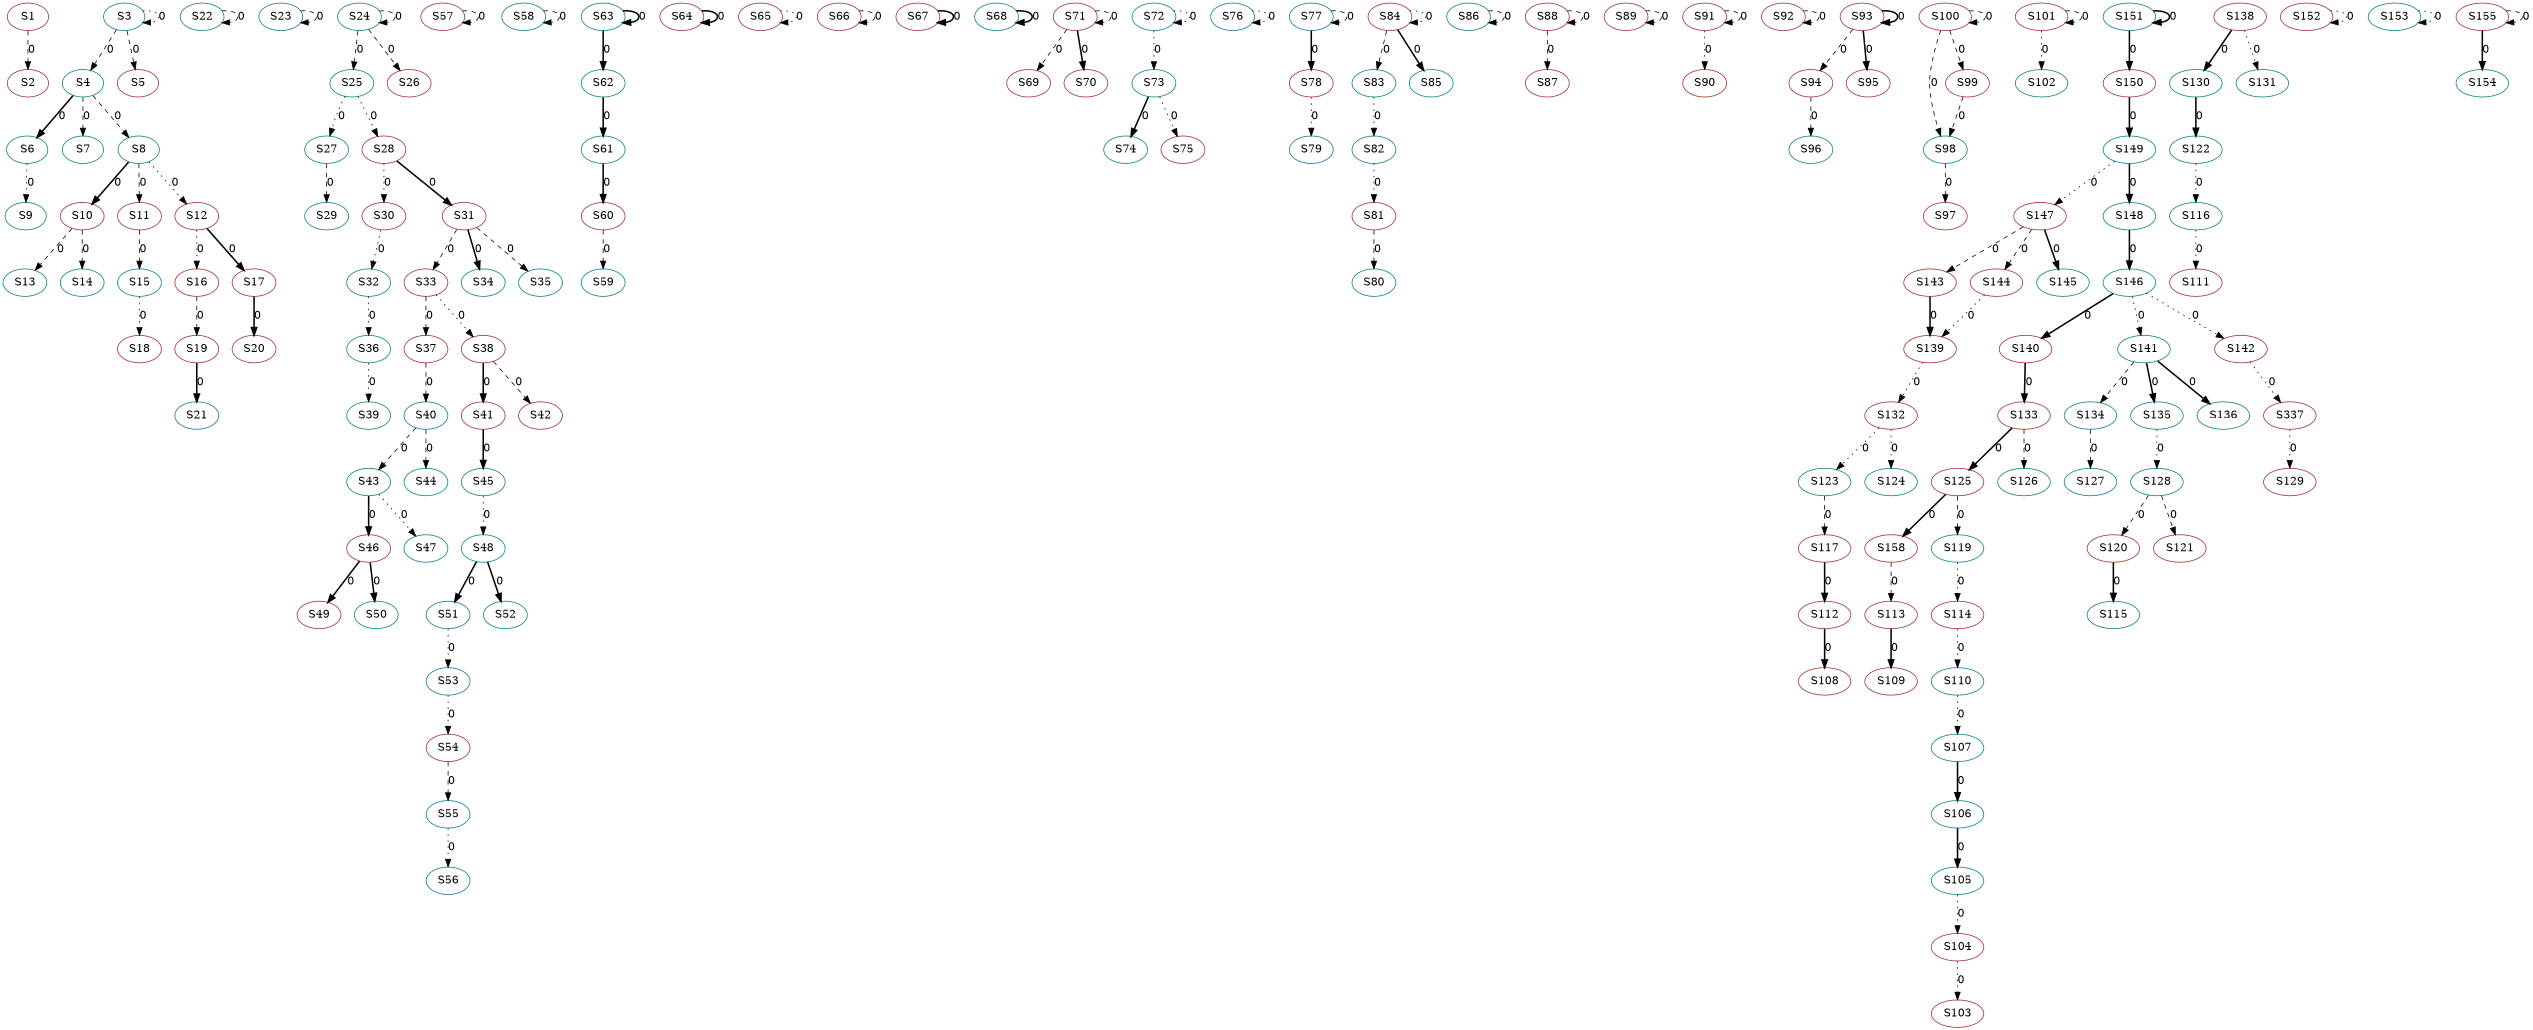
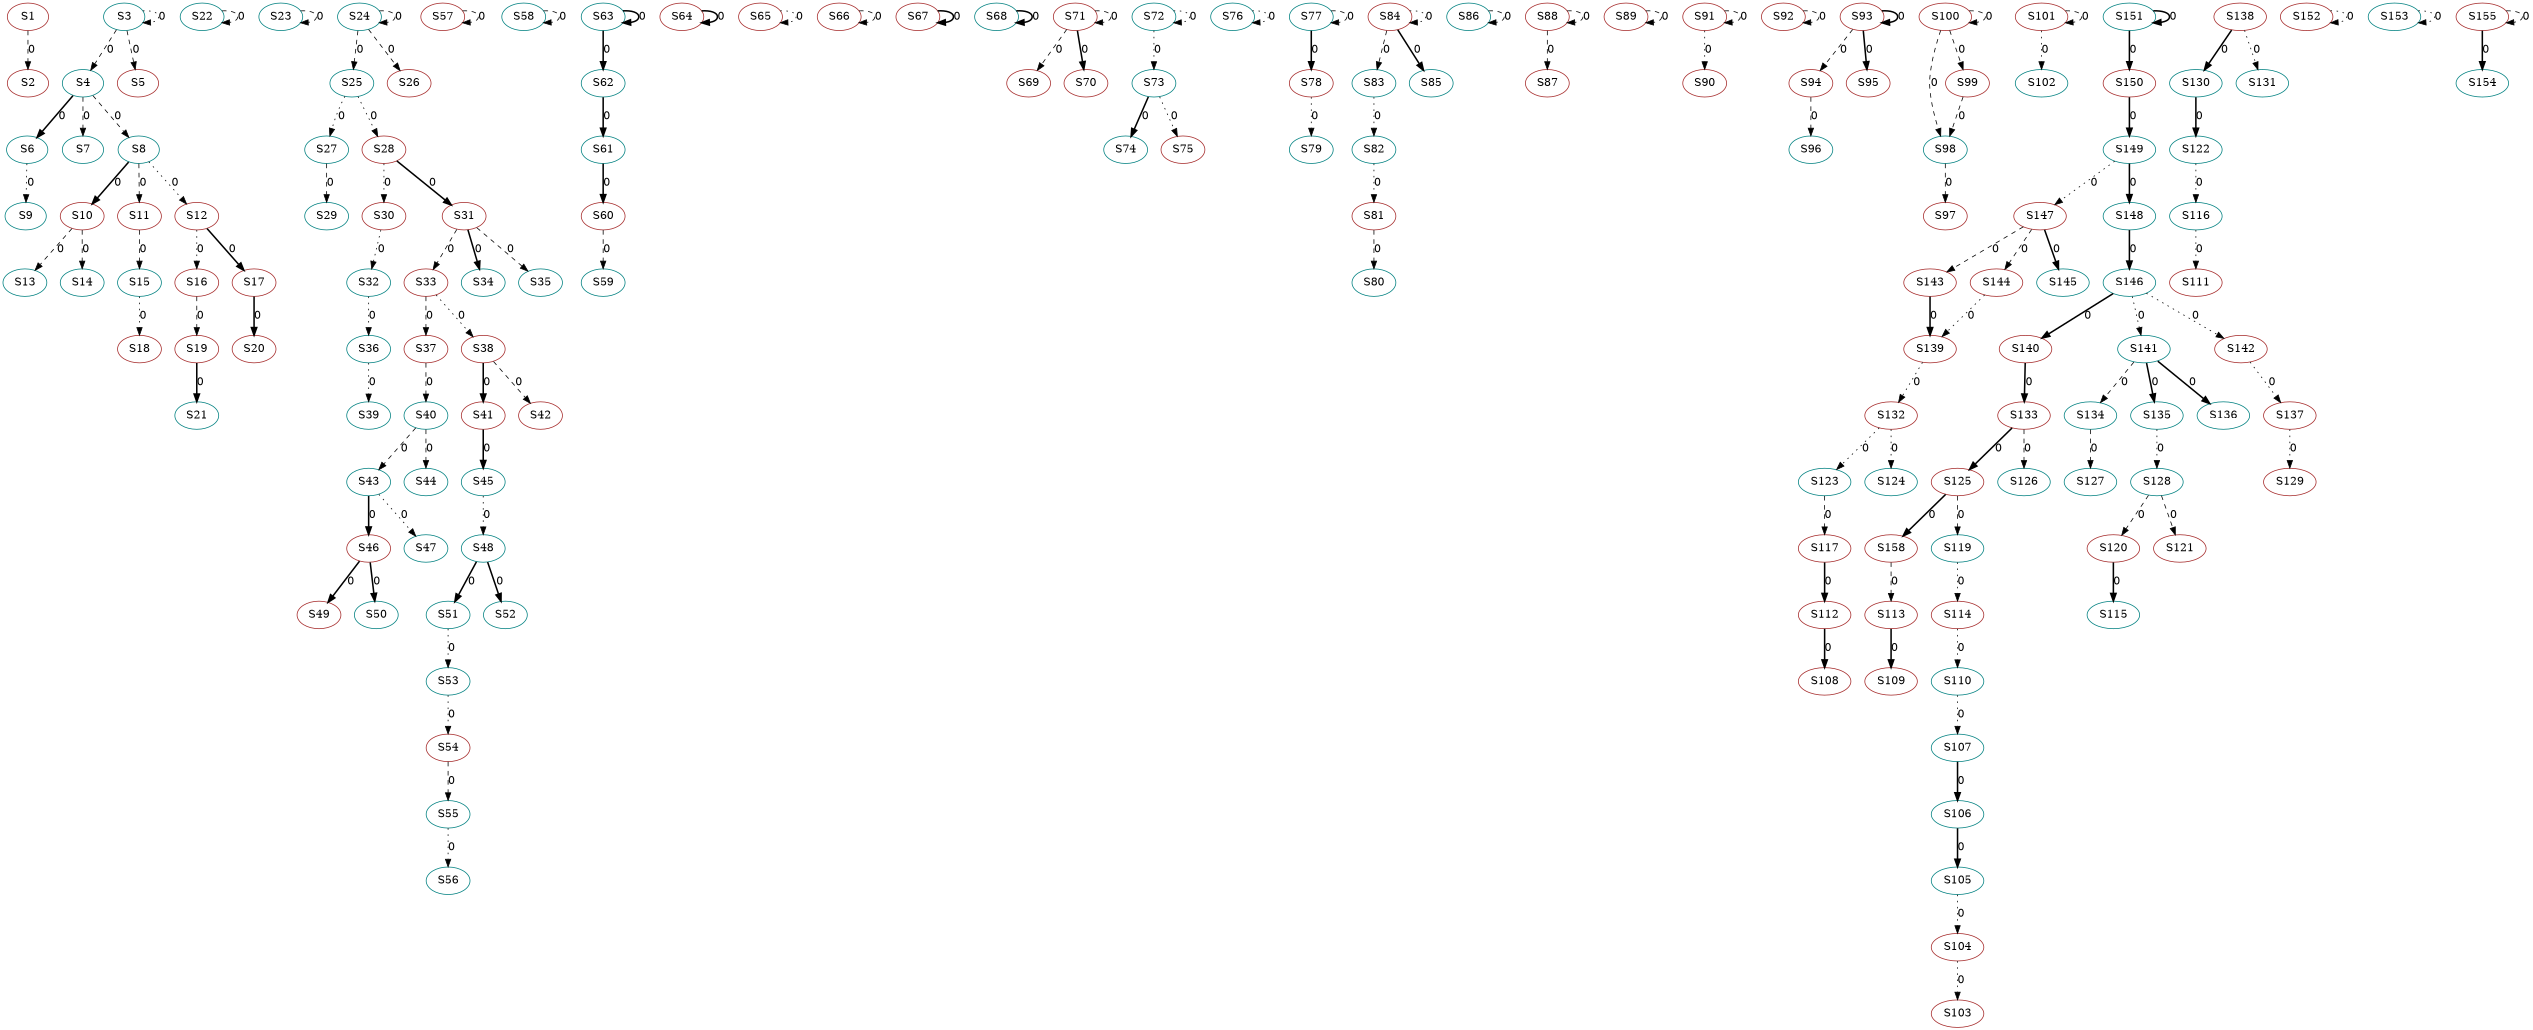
node "S337": label "S337" -> "S137"
